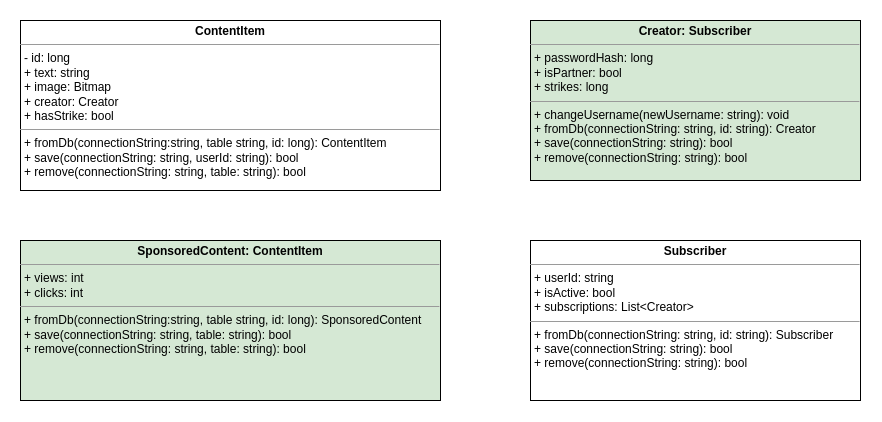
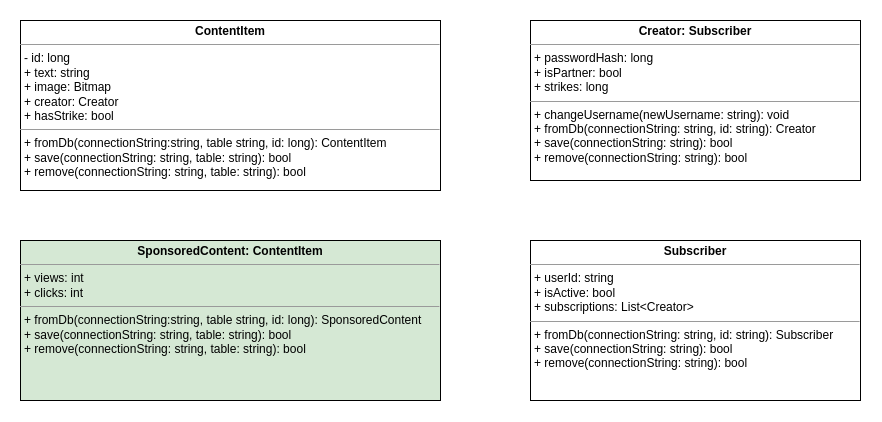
node "ContentItem - id: long + text: string + image: Bitmap + creator: Creator + hasStrike: bool + fromDb(connectionString:string, table string, id: long): ContentItem + save(connectionString: string, userId: string): bool + remove(connectionString: string, table: string): bool": label "ContentItem - id: long + text: string + image: Bitmap + creator: Creator + hasStrike: bool + fromDb(connectionString:string, table string, id: long): ContentItem + save(connectionString: string, userId: string): bool + remove(connectionString: string, table: string): bool" -> "ContentItem - id: long + text: string + image: Bitmap + creator: Creator + hasStrike: bool + fromDb(connectionString:string, table string, id: long): ContentItem + save(connectionString: string, table: string): bool + remove(connectionString: string, table: string): bool"
node "Creator: Subscriber + passwordHash: long + isPartner: bool + strikes: long + changeUsername(newUsername: string): void + fromDb(connectionString: string, id: string): Creator + save(connectionString: string): bool + remove(connectionString: string): bool": fillcolor #d5e8d4 -> #ffffff
